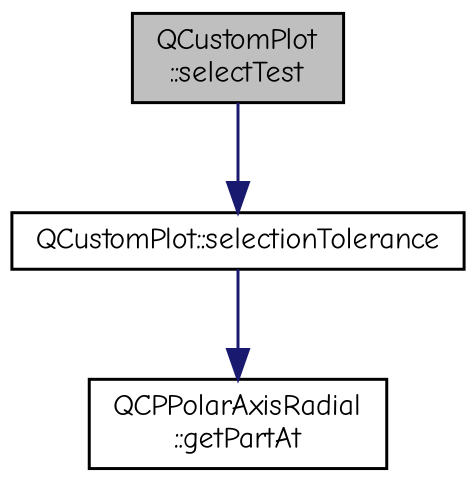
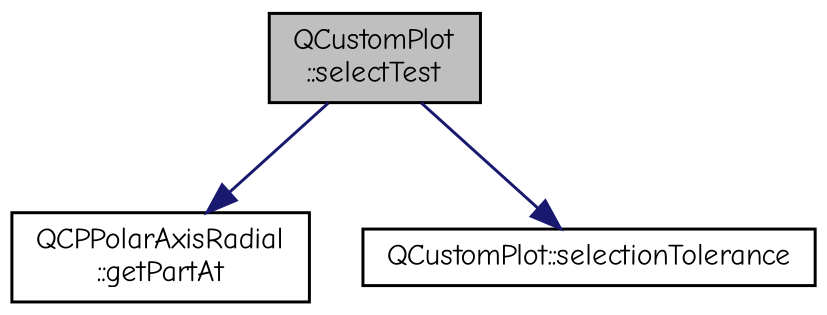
edge "QCustomPlot::selectionTolerance" -> "QCPPolarAxisRadial ::getPartAt": now "QCustomPlot ::selectTest" -> "QCPPolarAxisRadial ::getPartAt"
